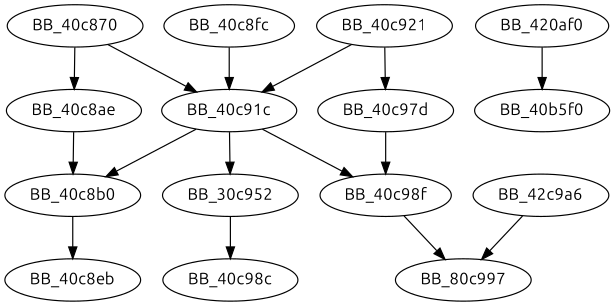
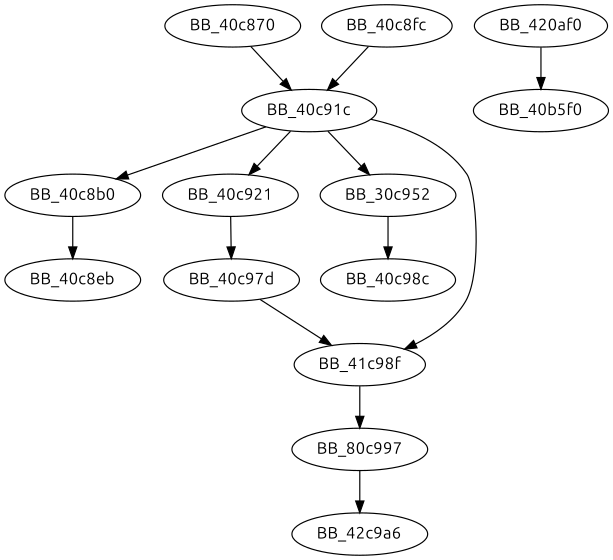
edge "BB_40c921" -> "BB_40c91c": reversed
node "BB_40c8ae": removed
node "BB_40c98f": label "BB_40c98f" -> "BB_41c98f"
edge "BB_42c9a6" -> "BB_80c997": reversed
